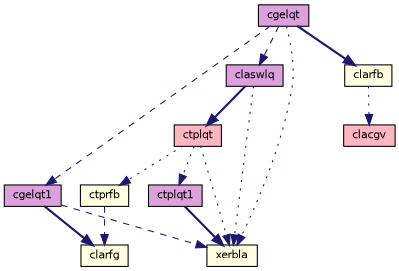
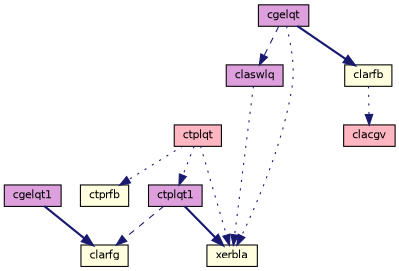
edge "claswlq" -> "ctplqt": removed
edge "cgelqt" -> "cgelqt1": removed
edge "ctprfb" -> "clarfg": now "ctplqt1" -> "clarfg"
edge "cgelqt1" -> "xerbla": removed
